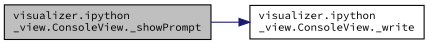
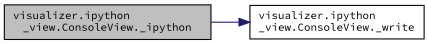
node "visualizer.ipython _view.ConsoleView._showPrompt": label "visualizer.ipython _view.ConsoleView._showPrompt" -> "visualizer.ipython _view.ConsoleView._ipython"
